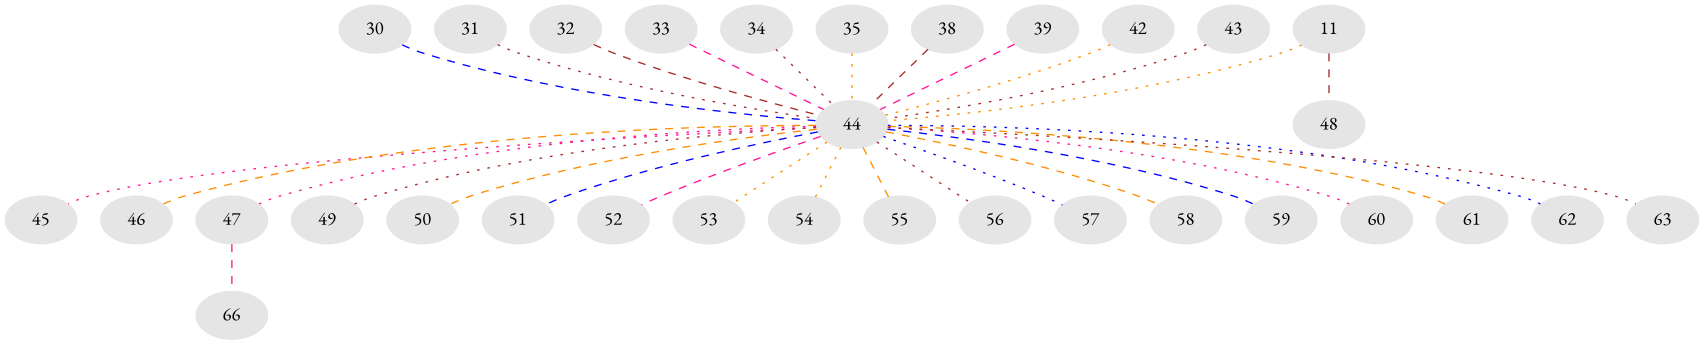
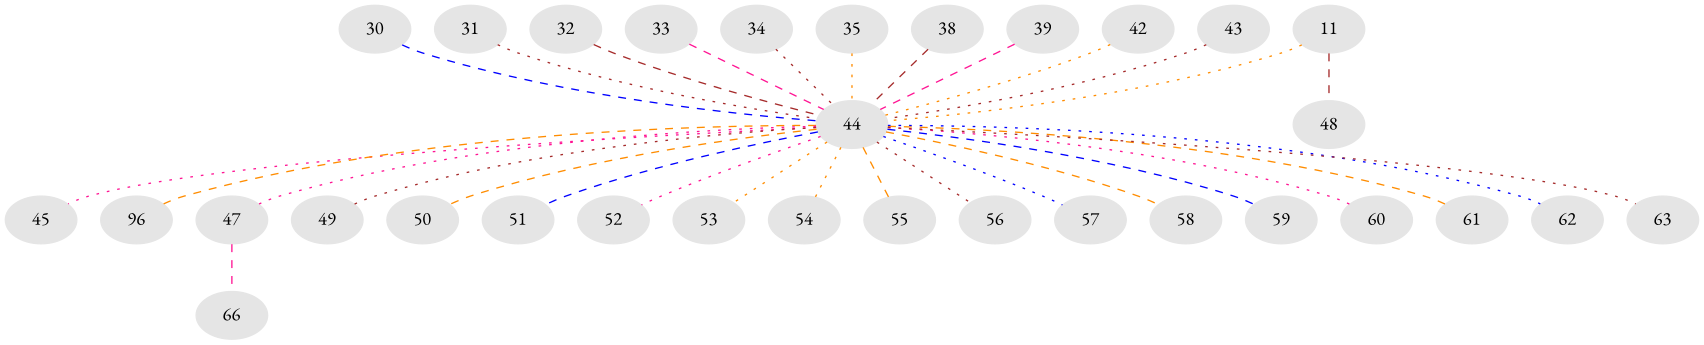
edge "44" -- "52": style dashed -> dotted
node "46": label "46" -> "96"
